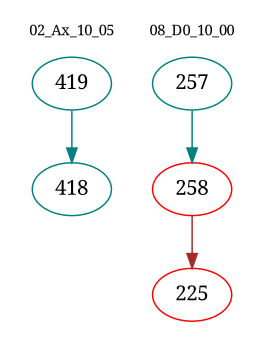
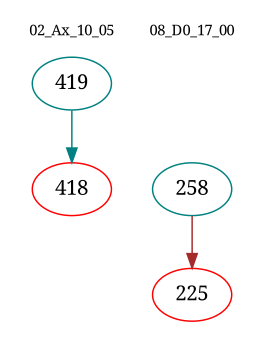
cluster "08_D0_10_00": label "08_D0_10_00" -> "08_D0_17_00"
node "257": removed
node "418": color teal -> red
node "258": color red -> teal
